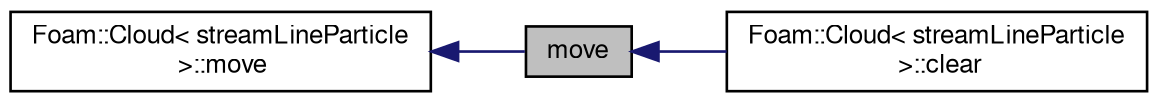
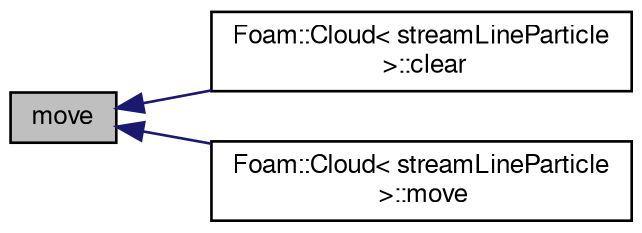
edge "move" -> "Foam::Cloud< streamLineParticle >::move": reversed
